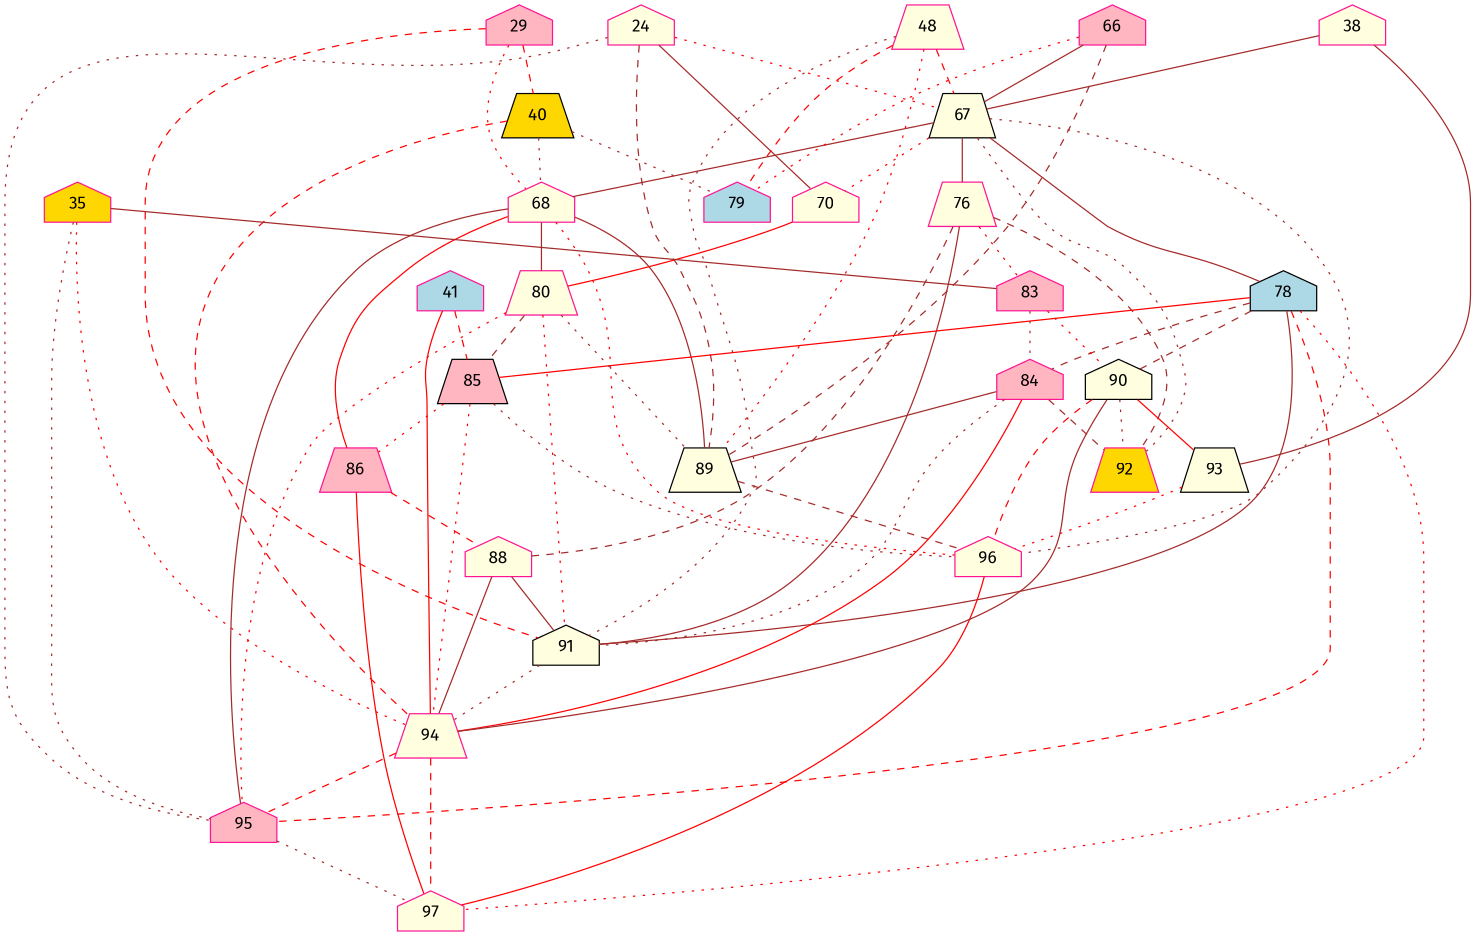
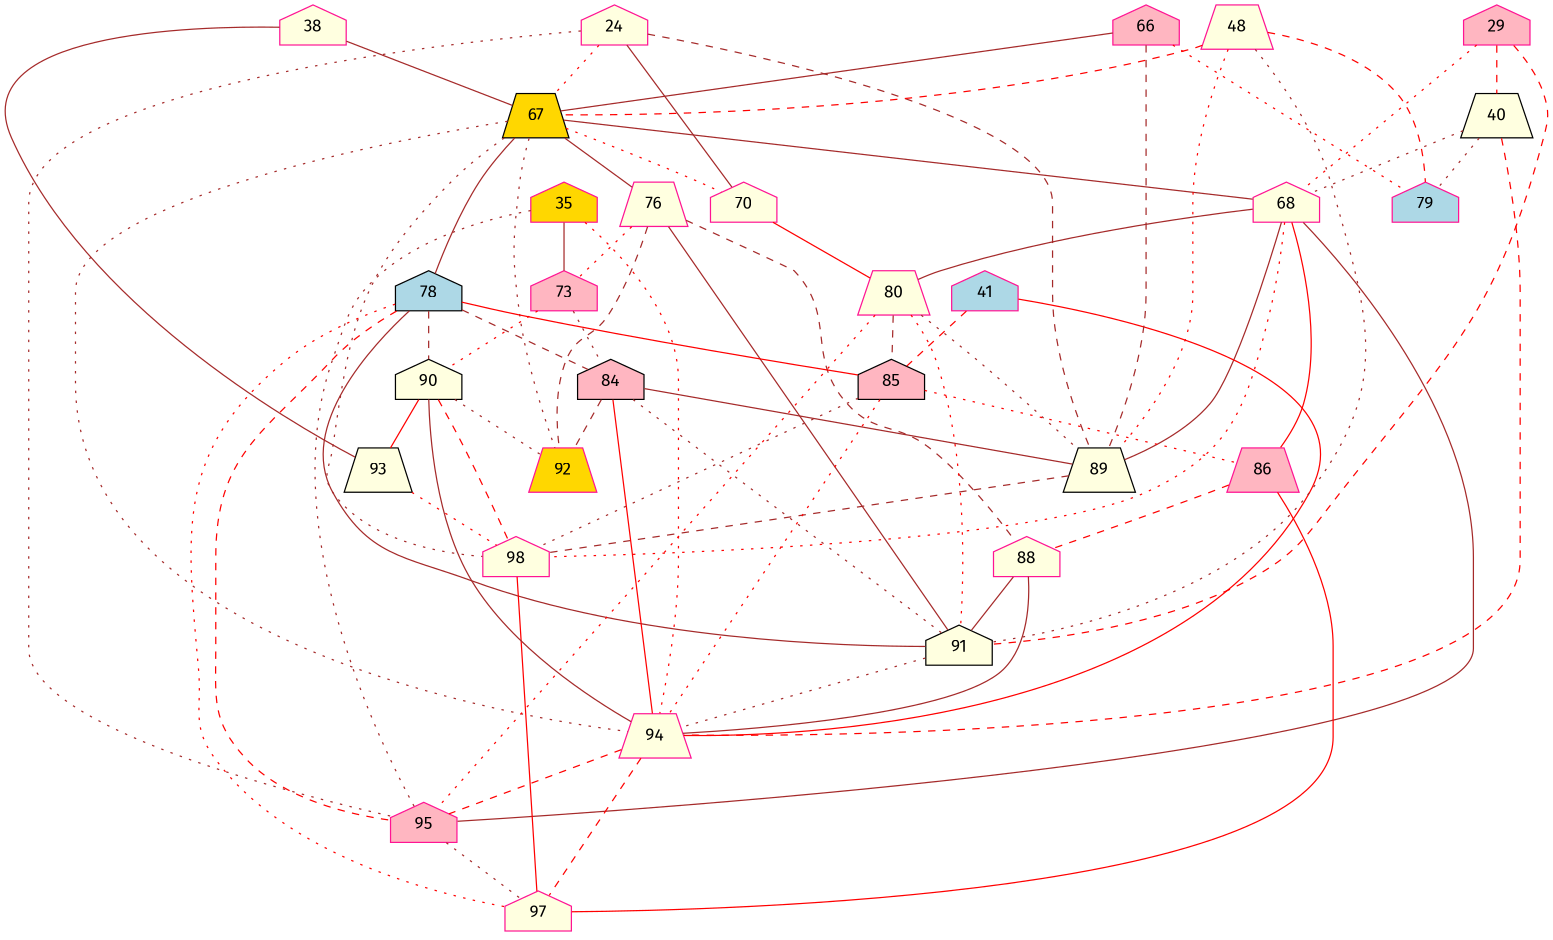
node "40": fillcolor gold -> lightyellow
node "67": fillcolor lightyellow -> gold
node "83": label "83" -> "73"
node "85": shape trapezium -> house
node "84": color deeppink -> black
edge "67" -- "94": added
node "96": label "96" -> "98"
